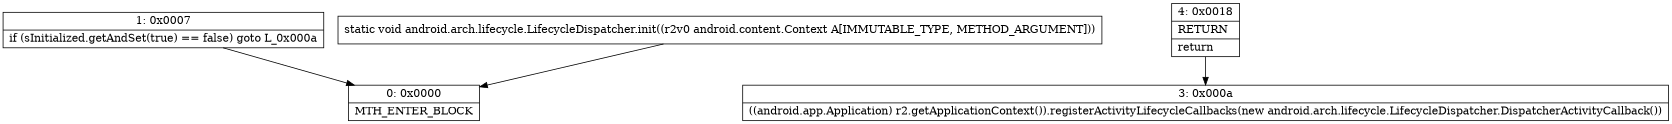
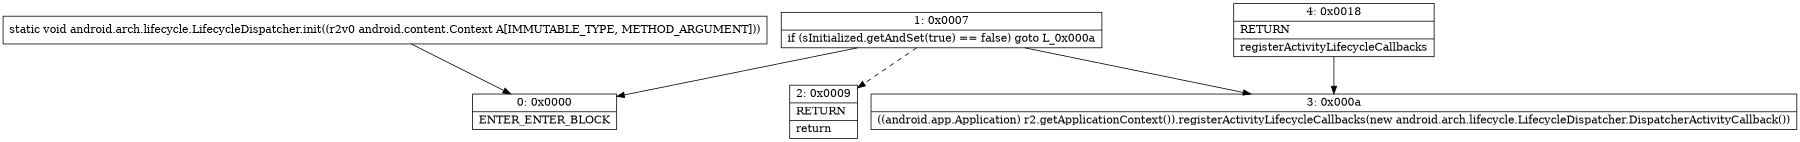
node "4: 0x0018": text "return" -> "registerActivityLifecycleCallbacks"
edge "1: 0x0007" -> "3: 0x000a": added
node "0: 0x0000": text "MTH_ENTER_BLOCK" -> "ENTER_ENTER_BLOCK"
node "2: 0x0009": added
